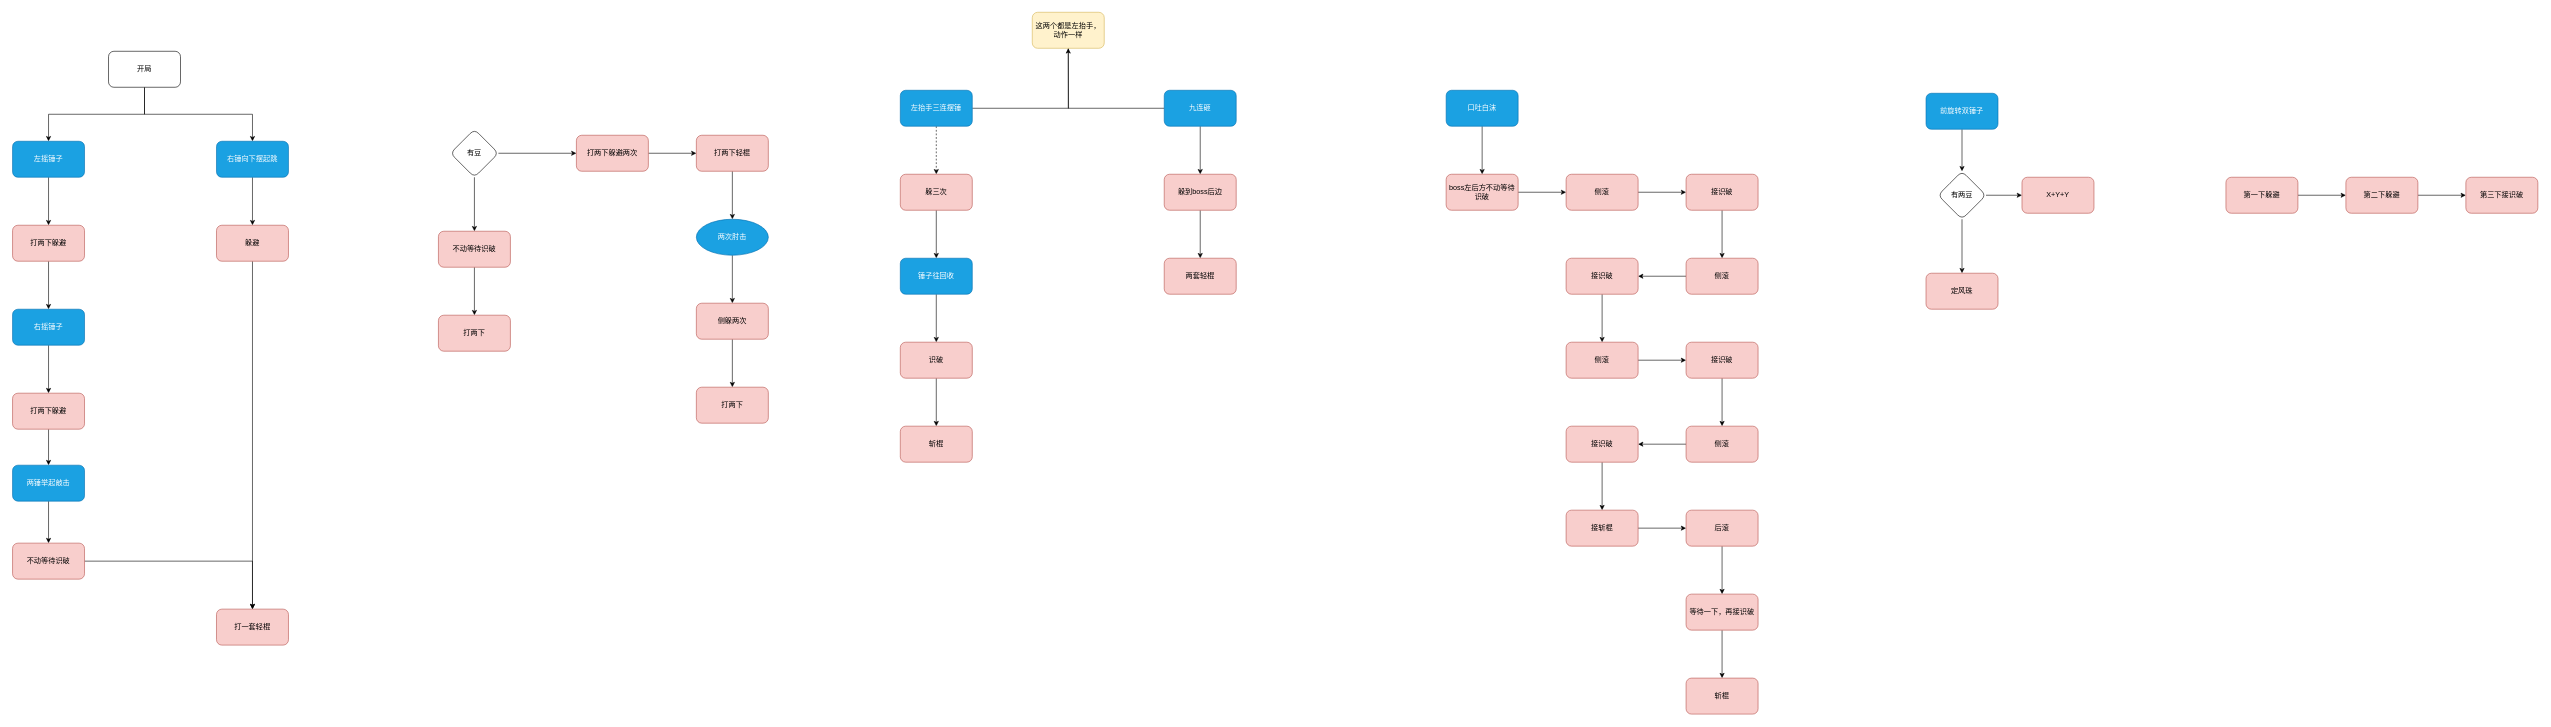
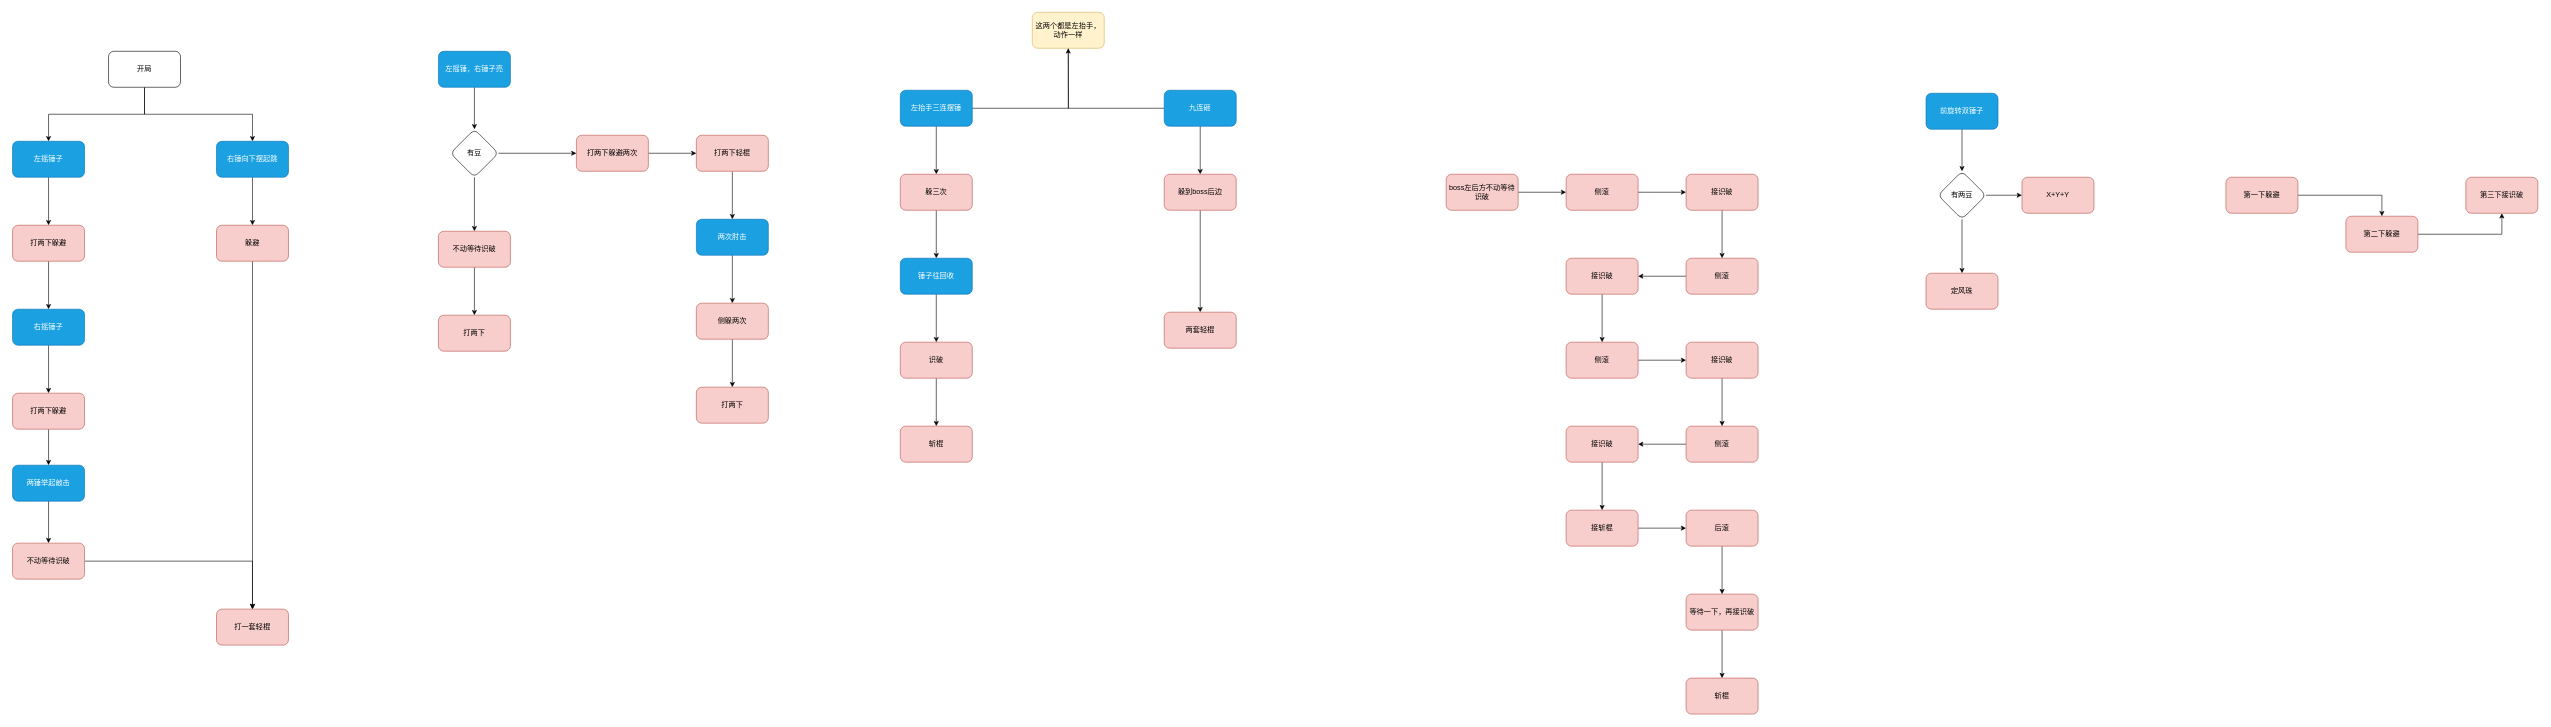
node "左摇锤，右锤子亮": added
edge "左摇锤，右锤子亮" -> "有豆": added
node "口吐白沫": removed
edge "左抬手三连摆锤" -> "躲三次": style dashed -> solid
edge "口吐白沫" -> "boss左后方不动等待识破": removed
node "第二下躲避": moved (2382, 195) -> (2382, 234)
node "两次肘击": shape ellipse -> rounded rectangle
node "两套轻棍": moved (1200, 276) -> (1200, 330)
